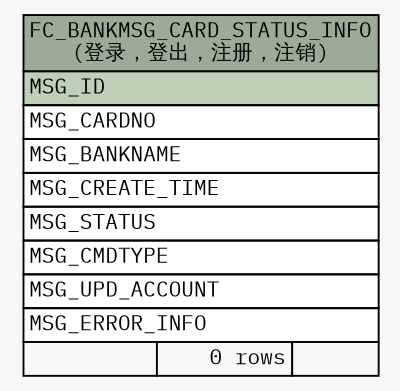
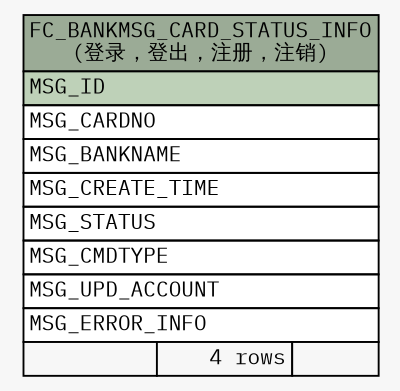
node "FC_BANKMSG_CARD_STATUS_INFO": text "0 rows" -> "4 rows"
